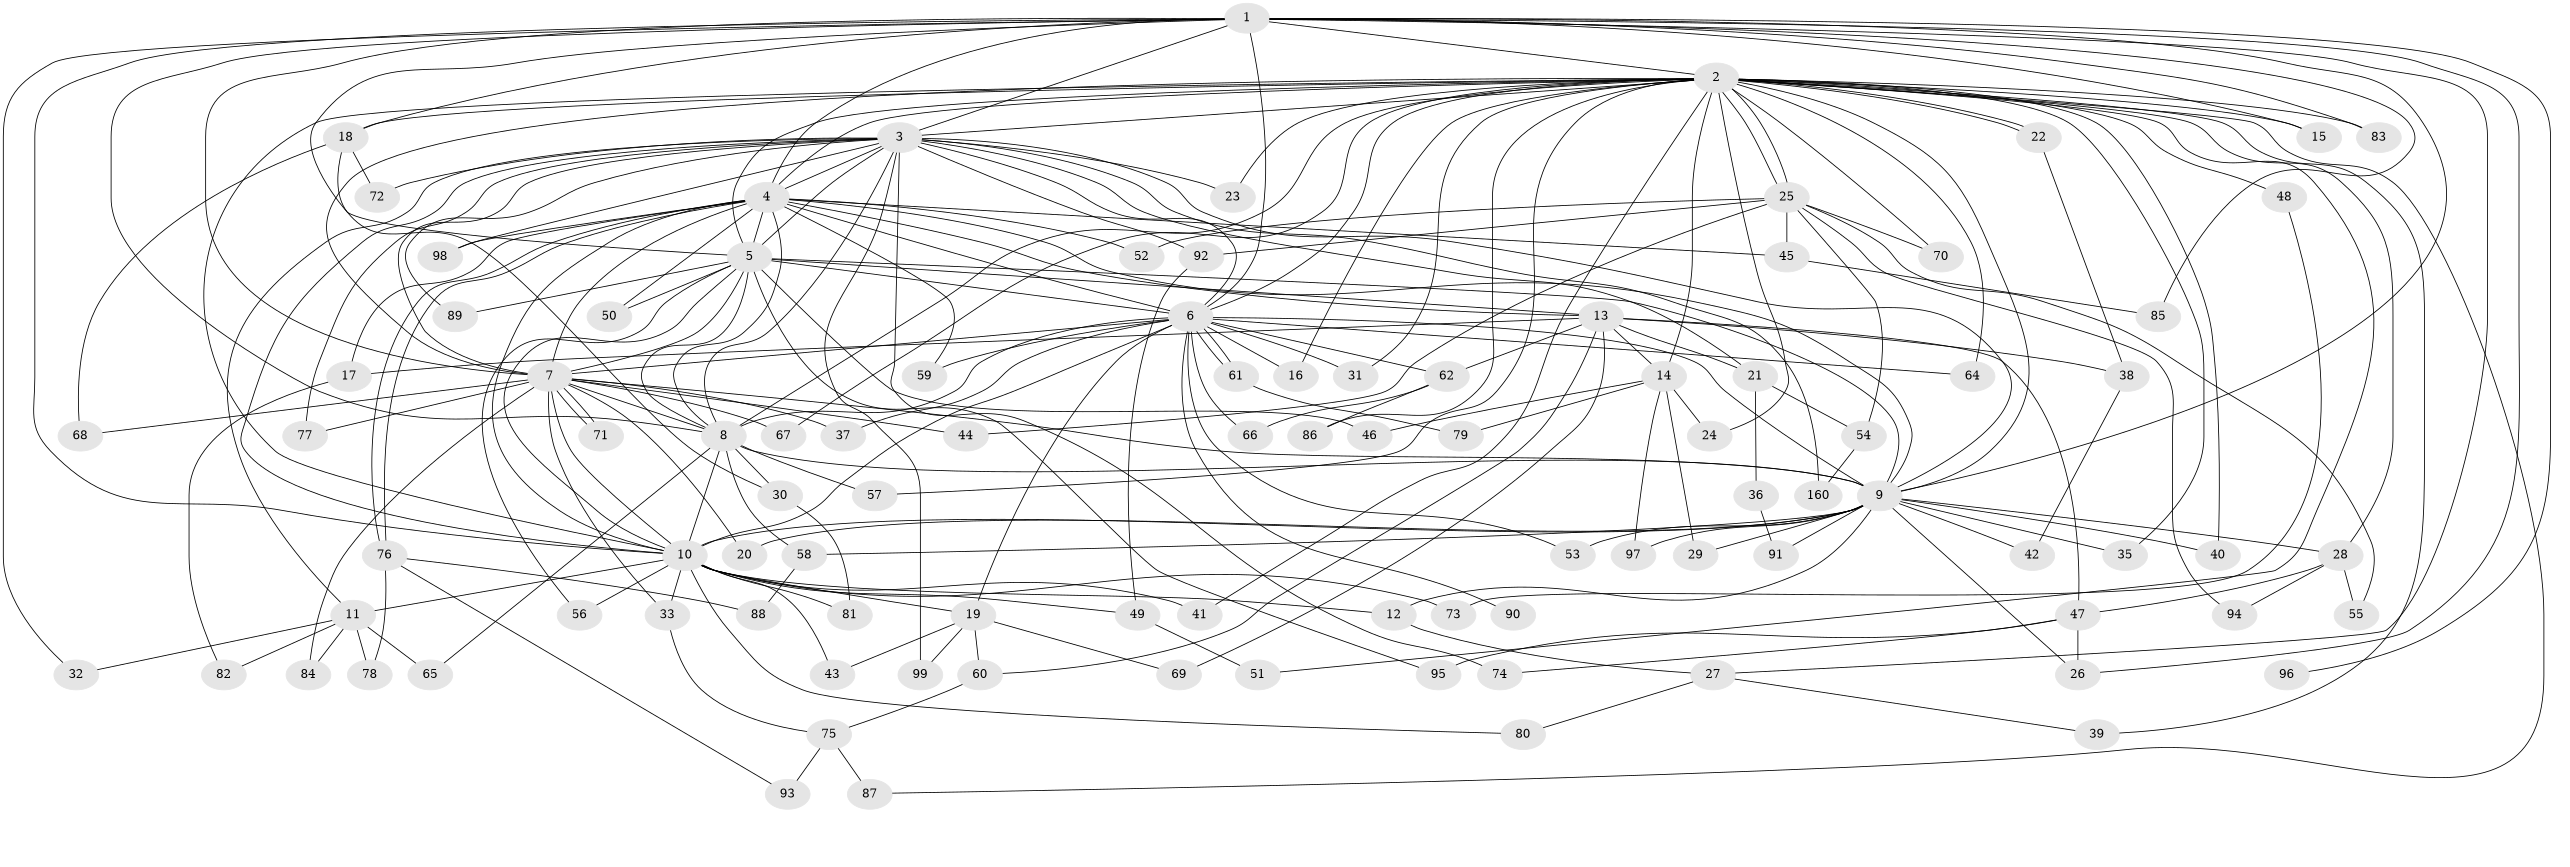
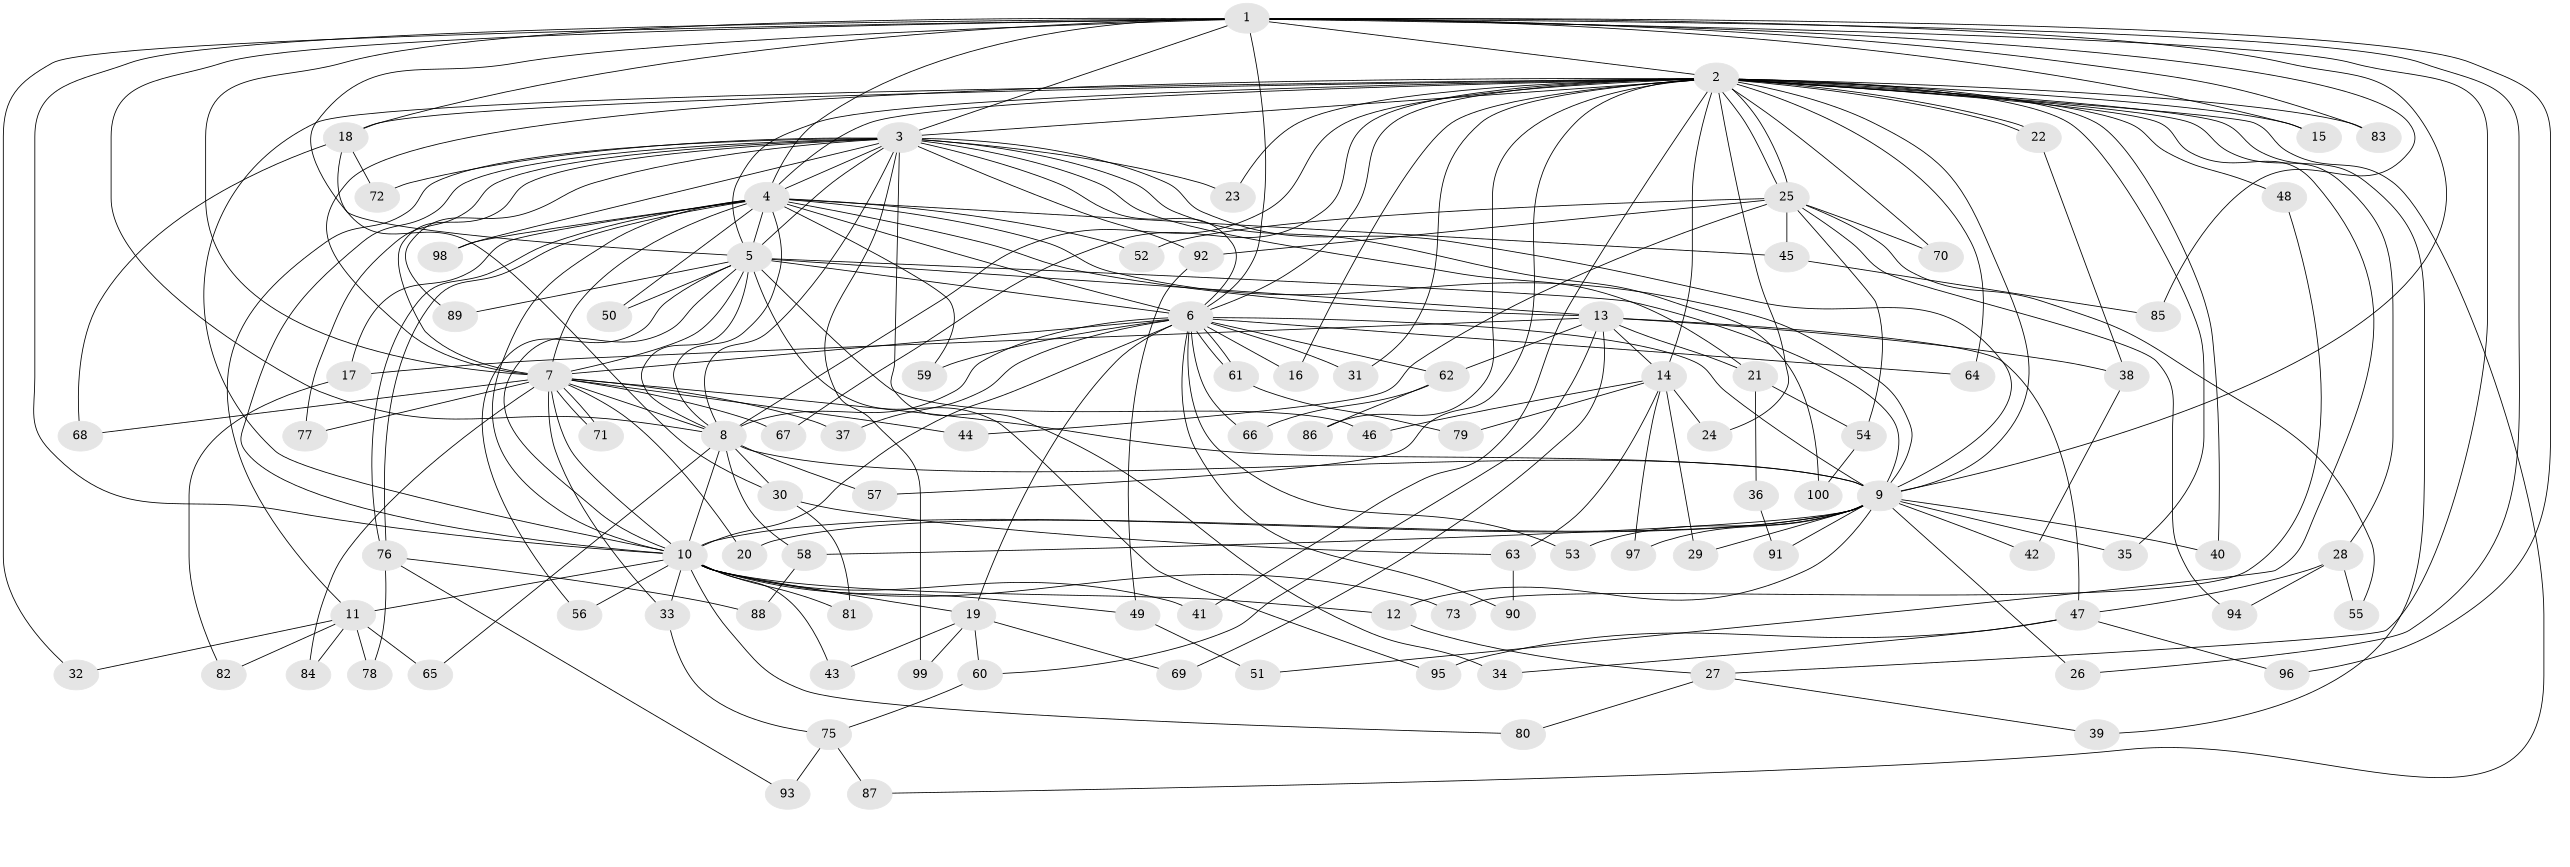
node "160": label "160" -> "100"
edge "9" -- "28": removed
node "63": added
edge "47" -- "26": now "47" -- "96"
node "74": label "74" -> "34"
